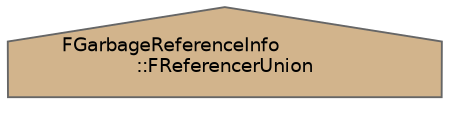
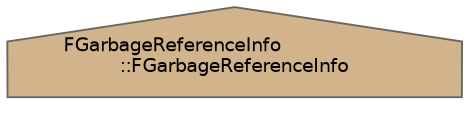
node "FGarbageReferenceInfo ::FReferencerUnion": label "FGarbageReferenceInfo ::FReferencerUnion" -> "FGarbageReferenceInfo ::FGarbageReferenceInfo"
